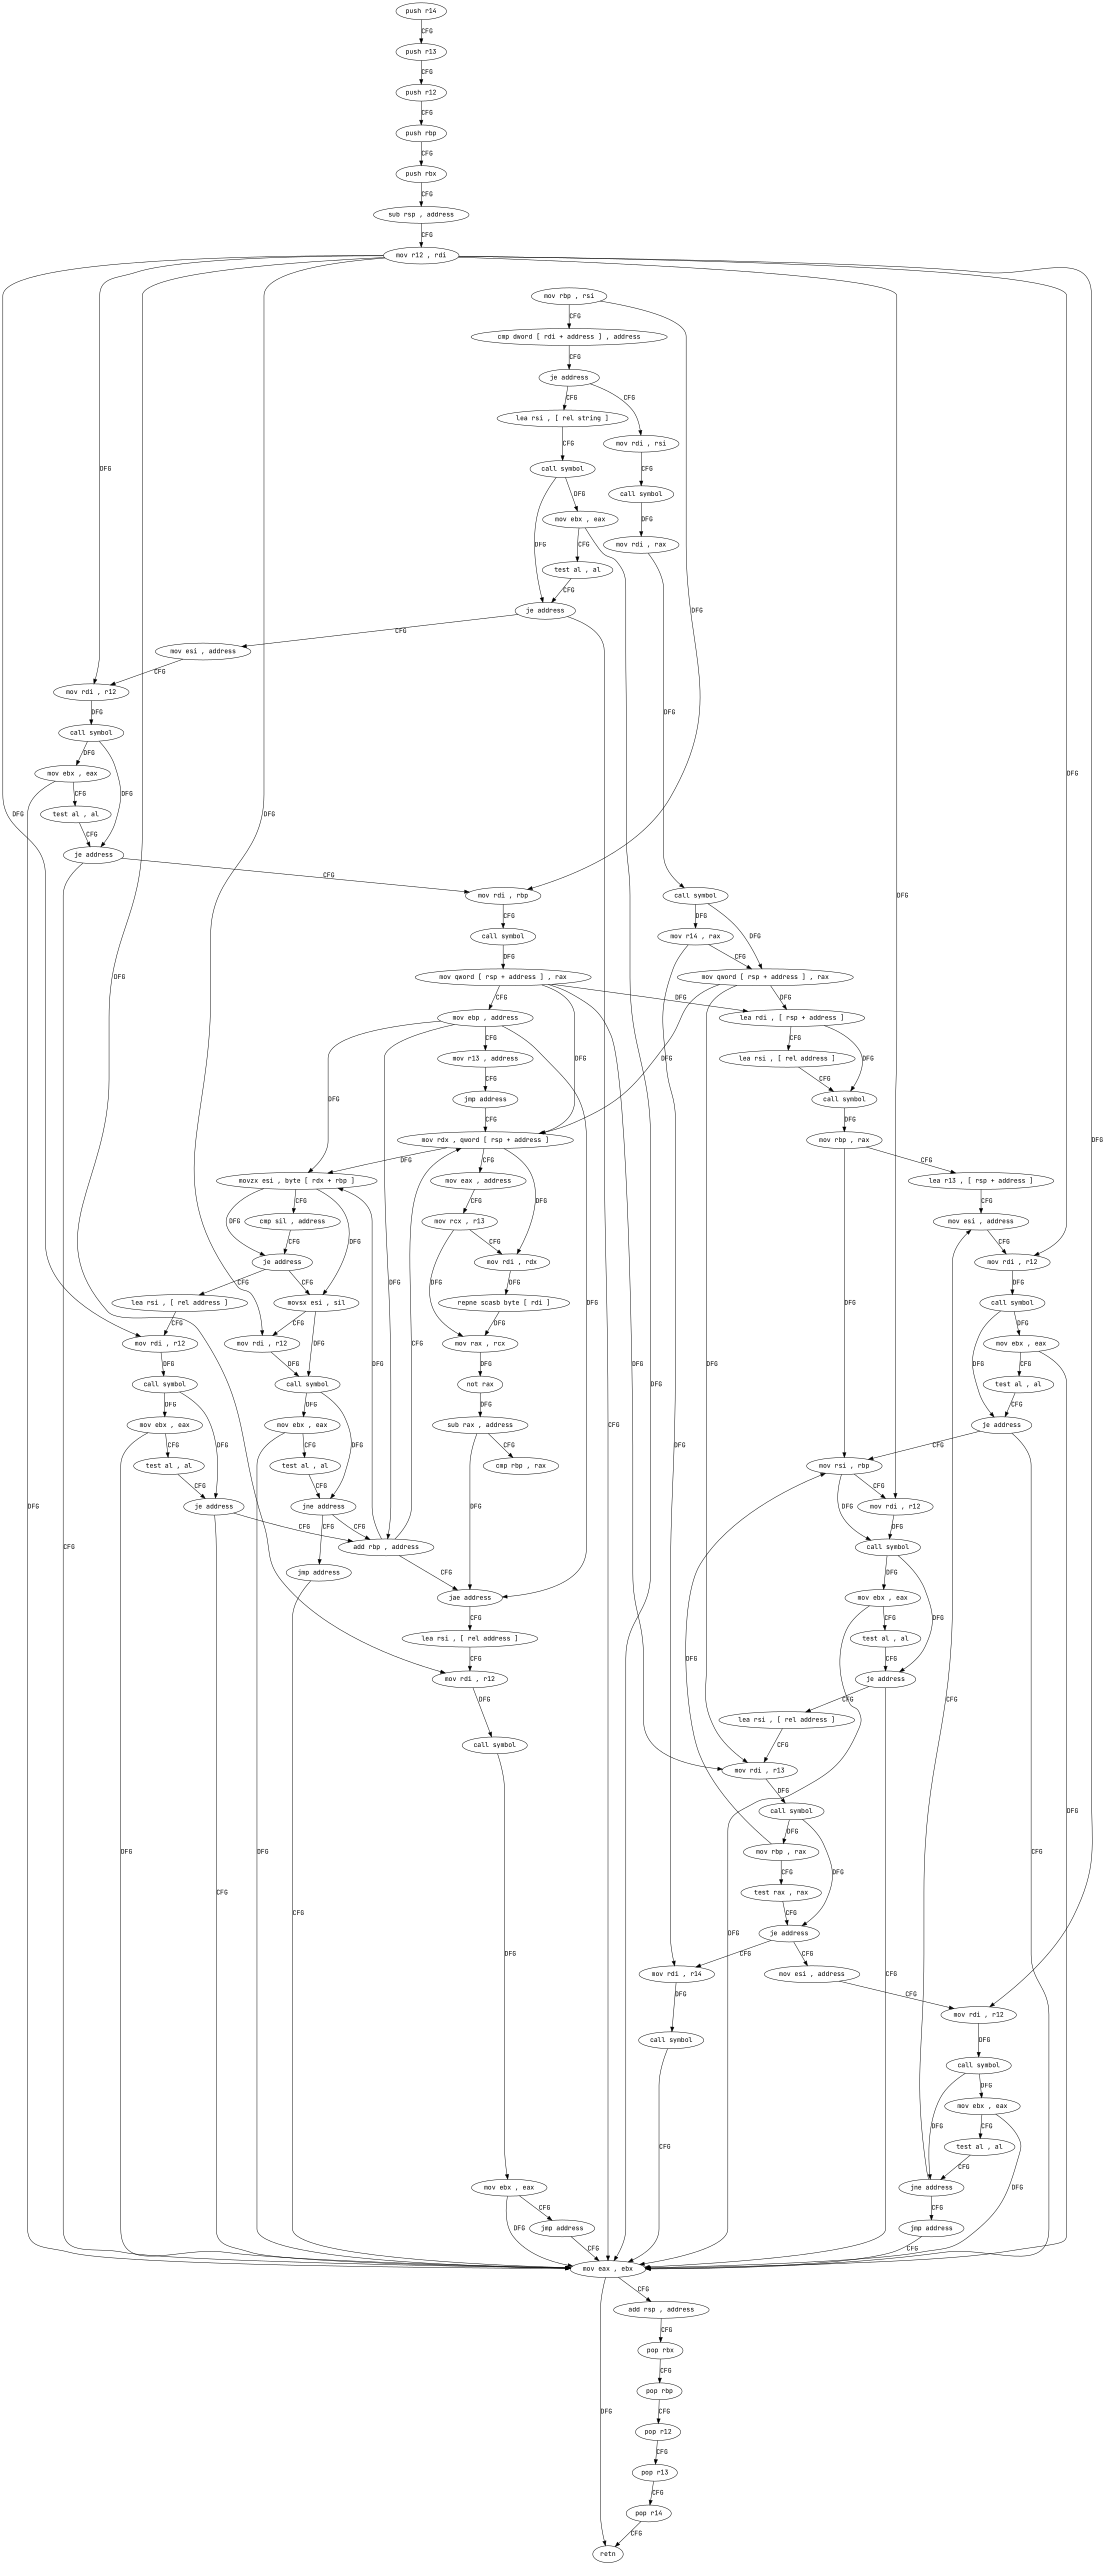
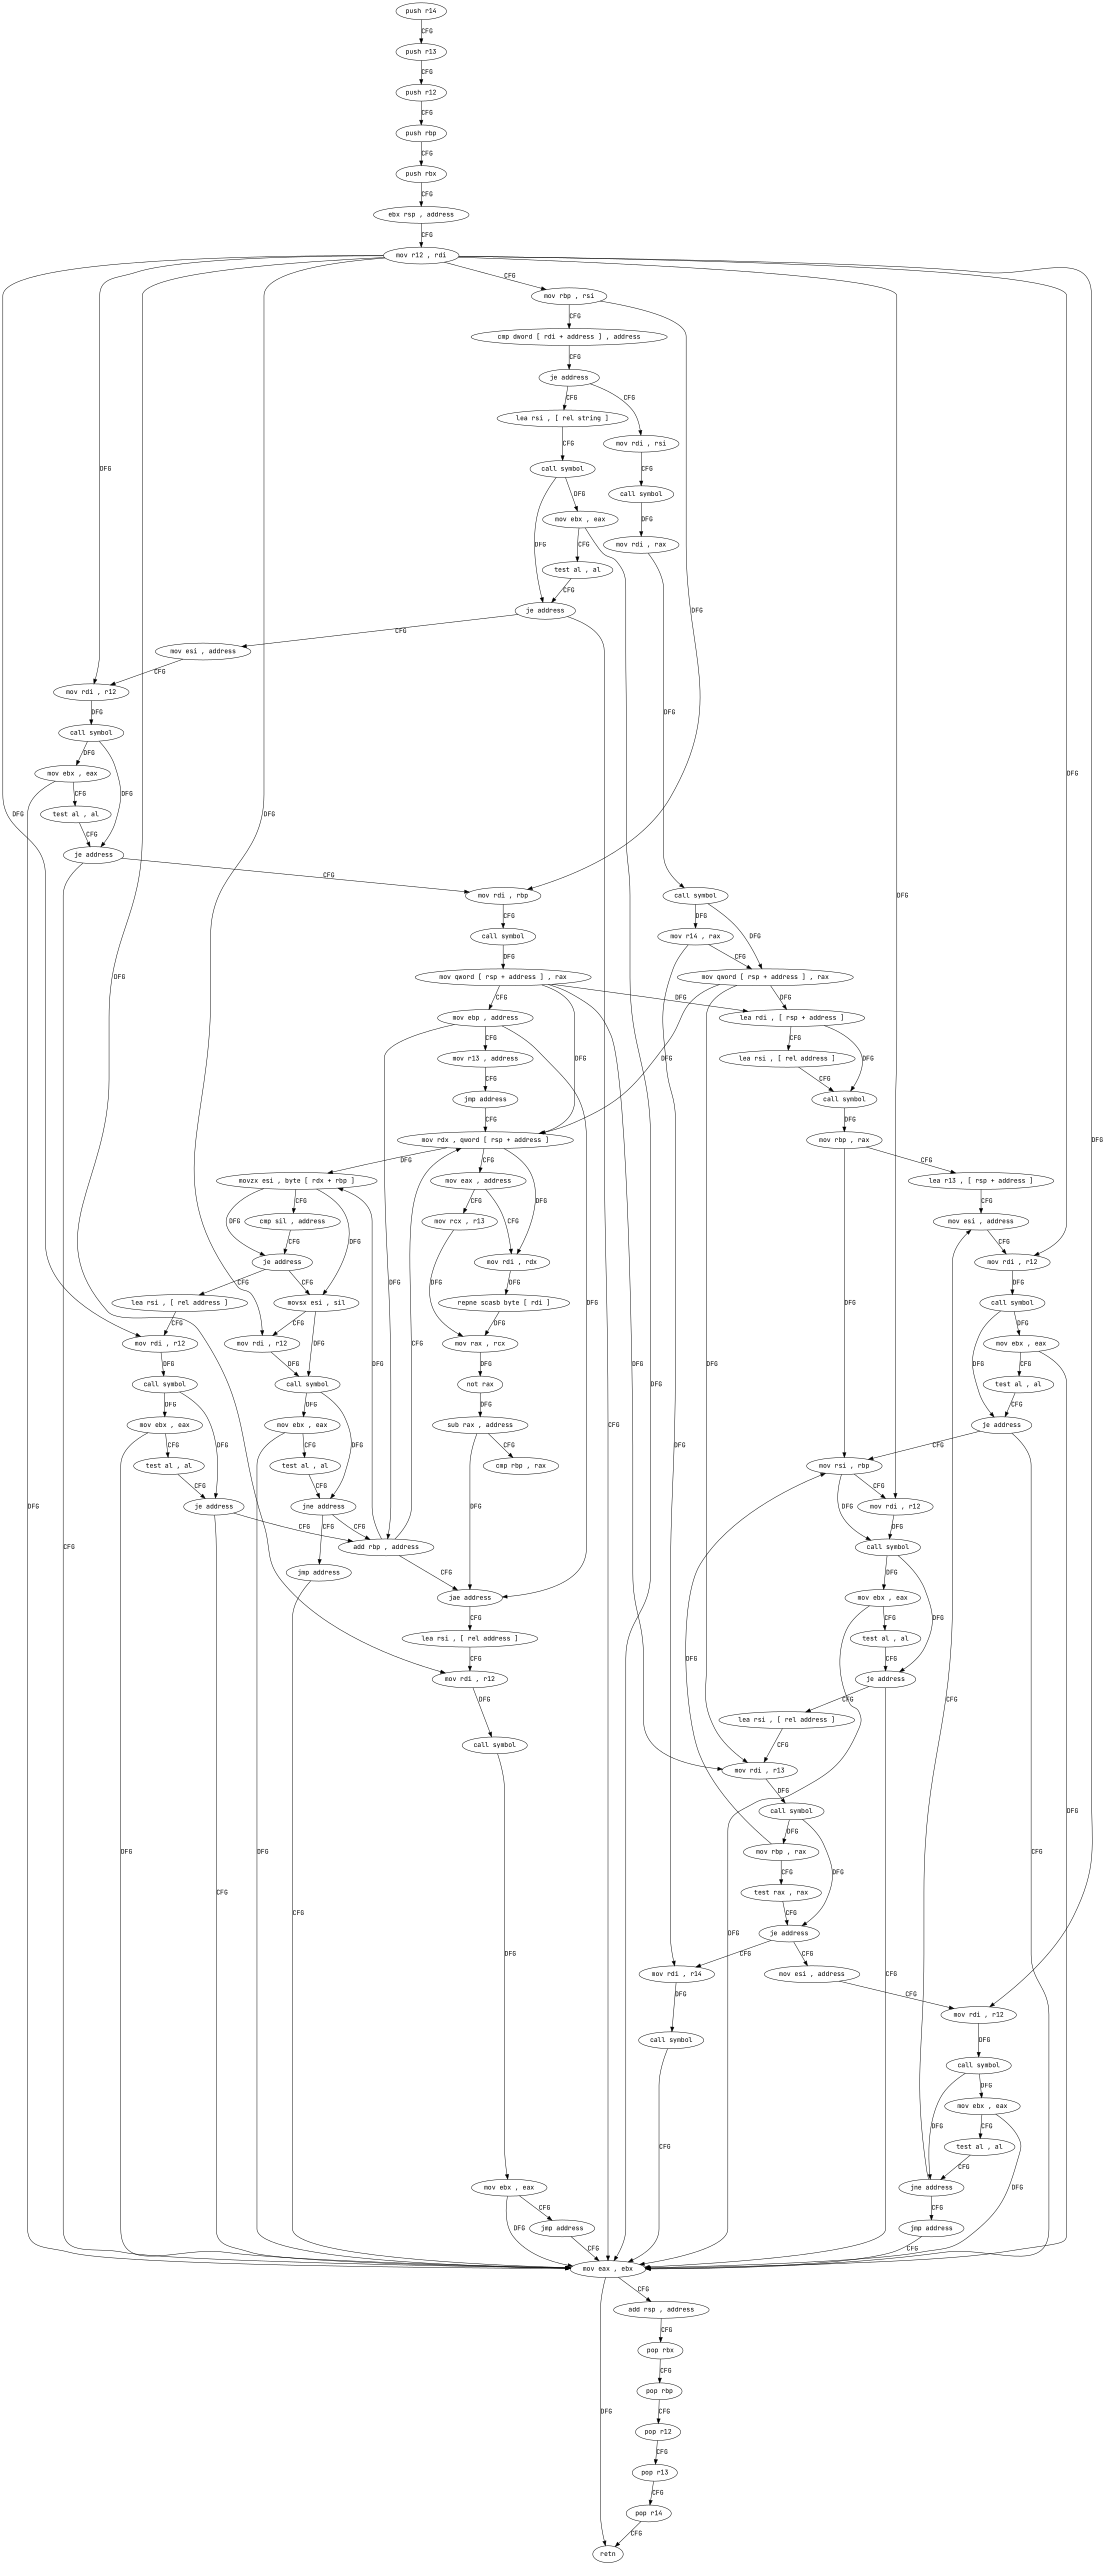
node "sub rsp , address": label "sub rsp , address" -> "ebx rsp , address"
edge "mov r12 , rdi" -> "mov rbp , rsi": added, label "CFG"
edge "mov ebp , address" -> "movzx esi , byte [ rdx + rbp ]": removed, label "DFG"
edge "mov rcx , r13" -> "mov rdi , rdx": now "mov eax , address" -> "mov rdi , rdx"
